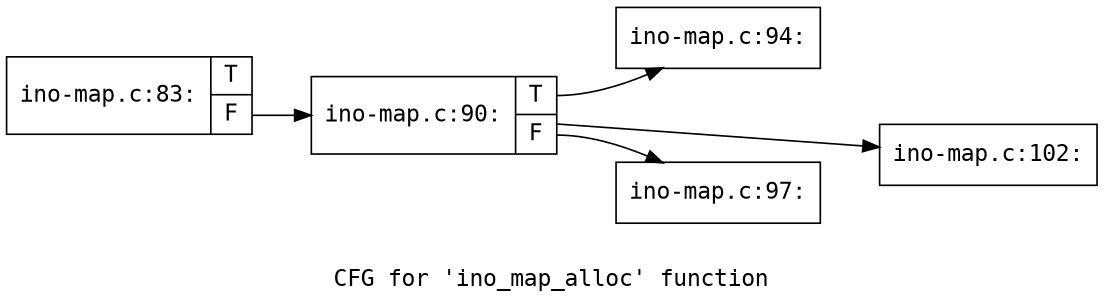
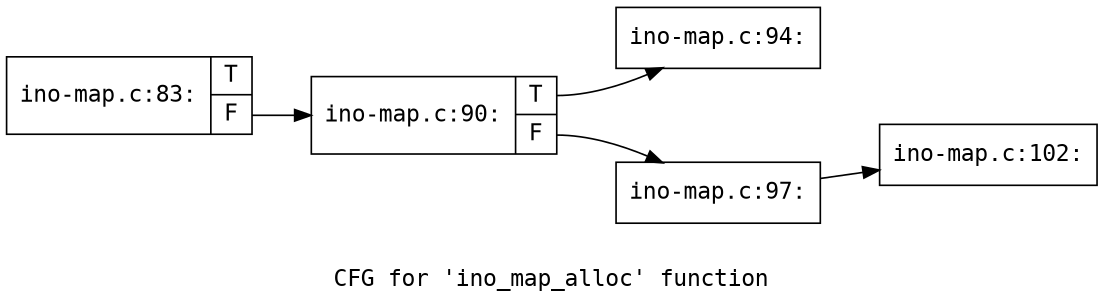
edge "ino-map.c:90:" -> "ino-map.c:102:": now "ino-map.c:97:" -> "ino-map.c:102:"
